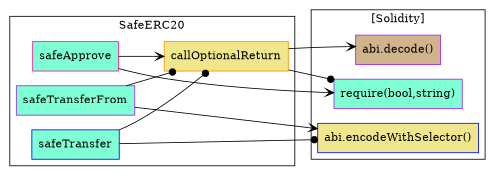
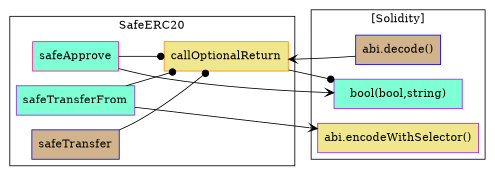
edge "callOptionalReturn" -> "abi.decode()": reversed
node "abi.decode()": color purple -> blue
edge "safeApprove" -> "callOptionalReturn": arrowhead vee -> dot
node "require(bool,string)": label "require(bool,string)" -> "bool(bool,string)"
node "abi.encodeWithSelector()": color blue -> purple
edge "safeTransfer" -> "abi.encodeWithSelector()": removed
node "safeTransfer": fillcolor aquamarine -> tan
